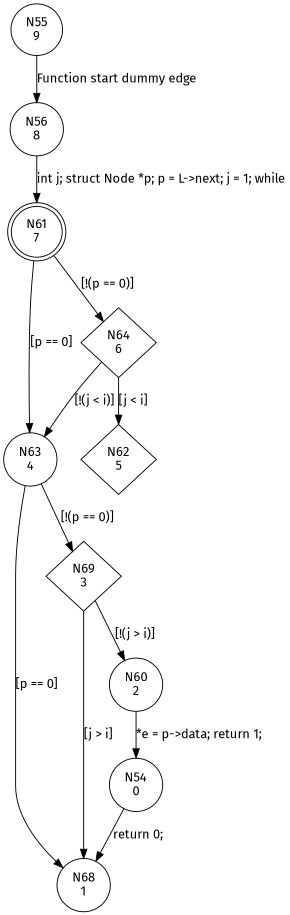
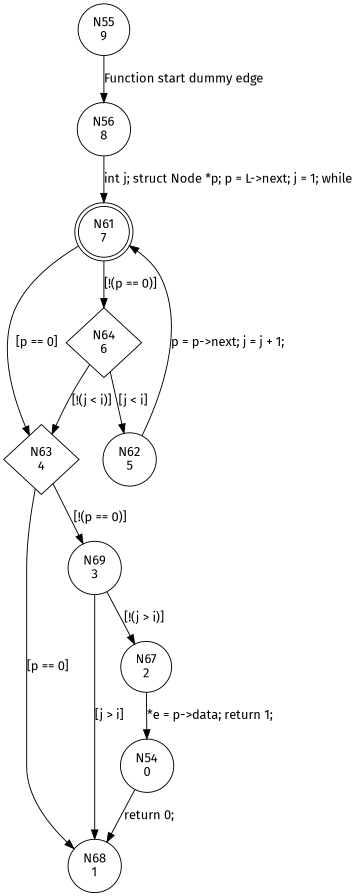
edge "N62 5" -> "N61 7": added, label "p = p->next; j = j + 1;"
node "N63 4": shape circle -> diamond
node "N62 5": shape diamond -> circle
node "N69 3": shape diamond -> circle
node "N60 2": label "N60 2" -> "N67 2"
